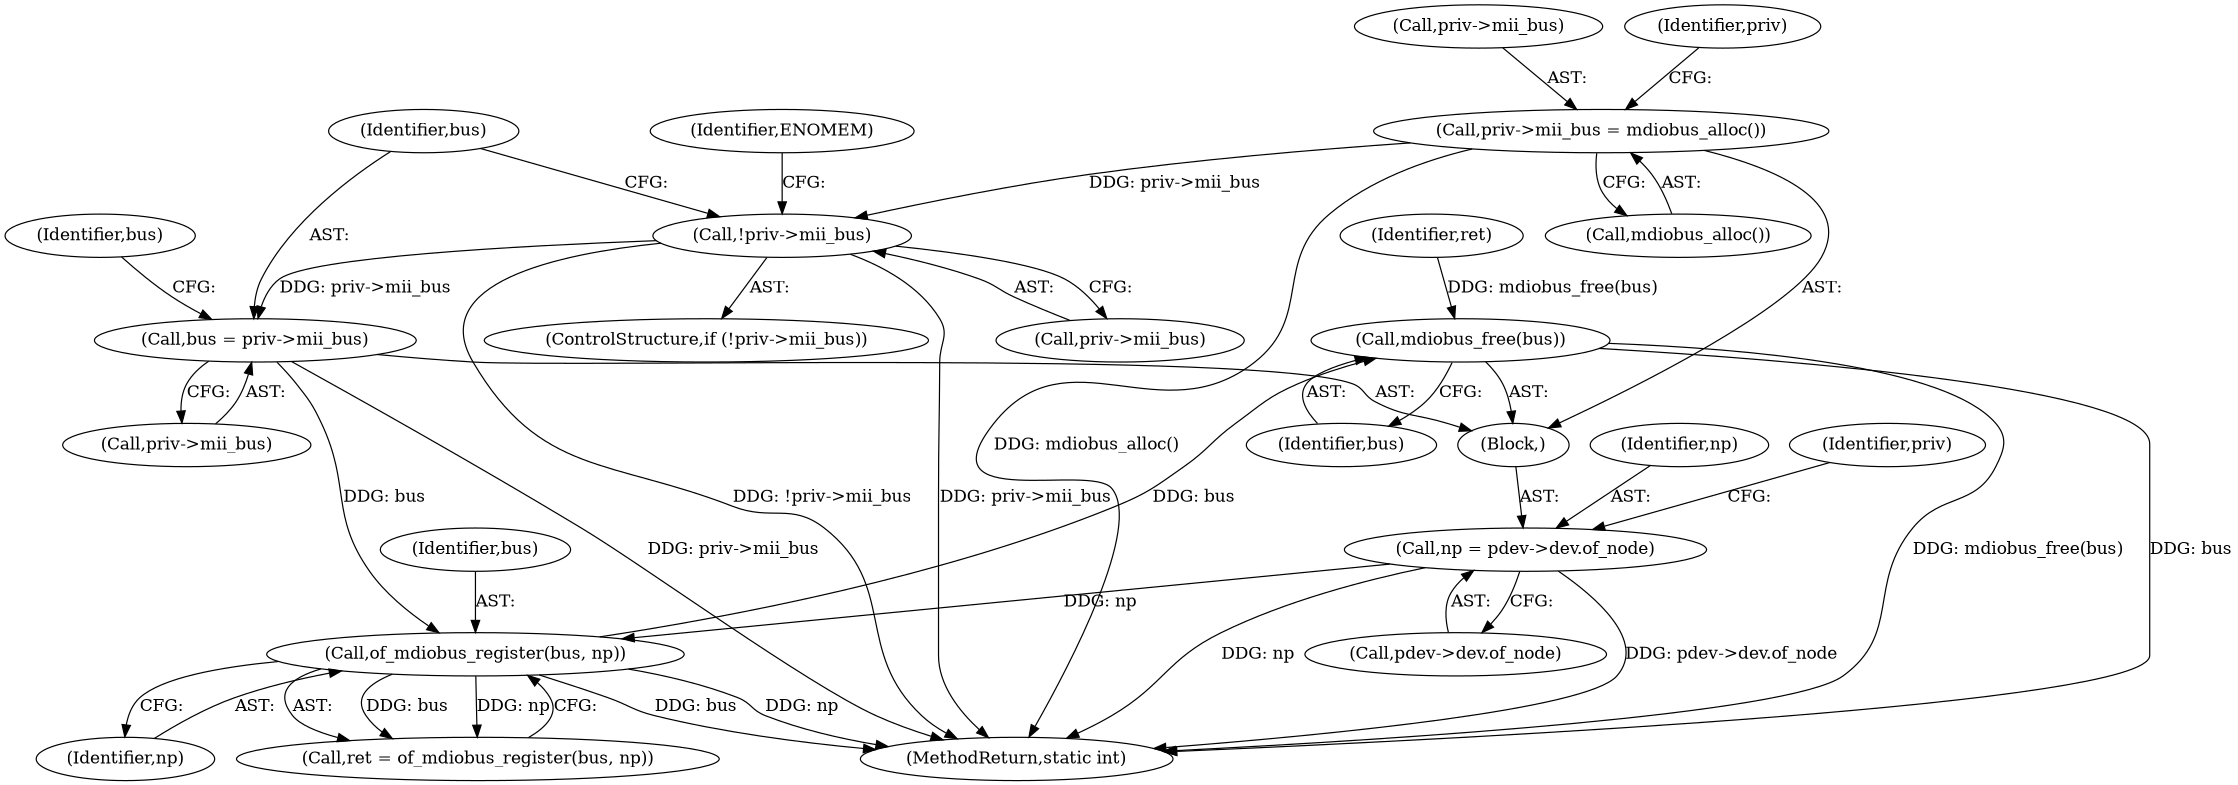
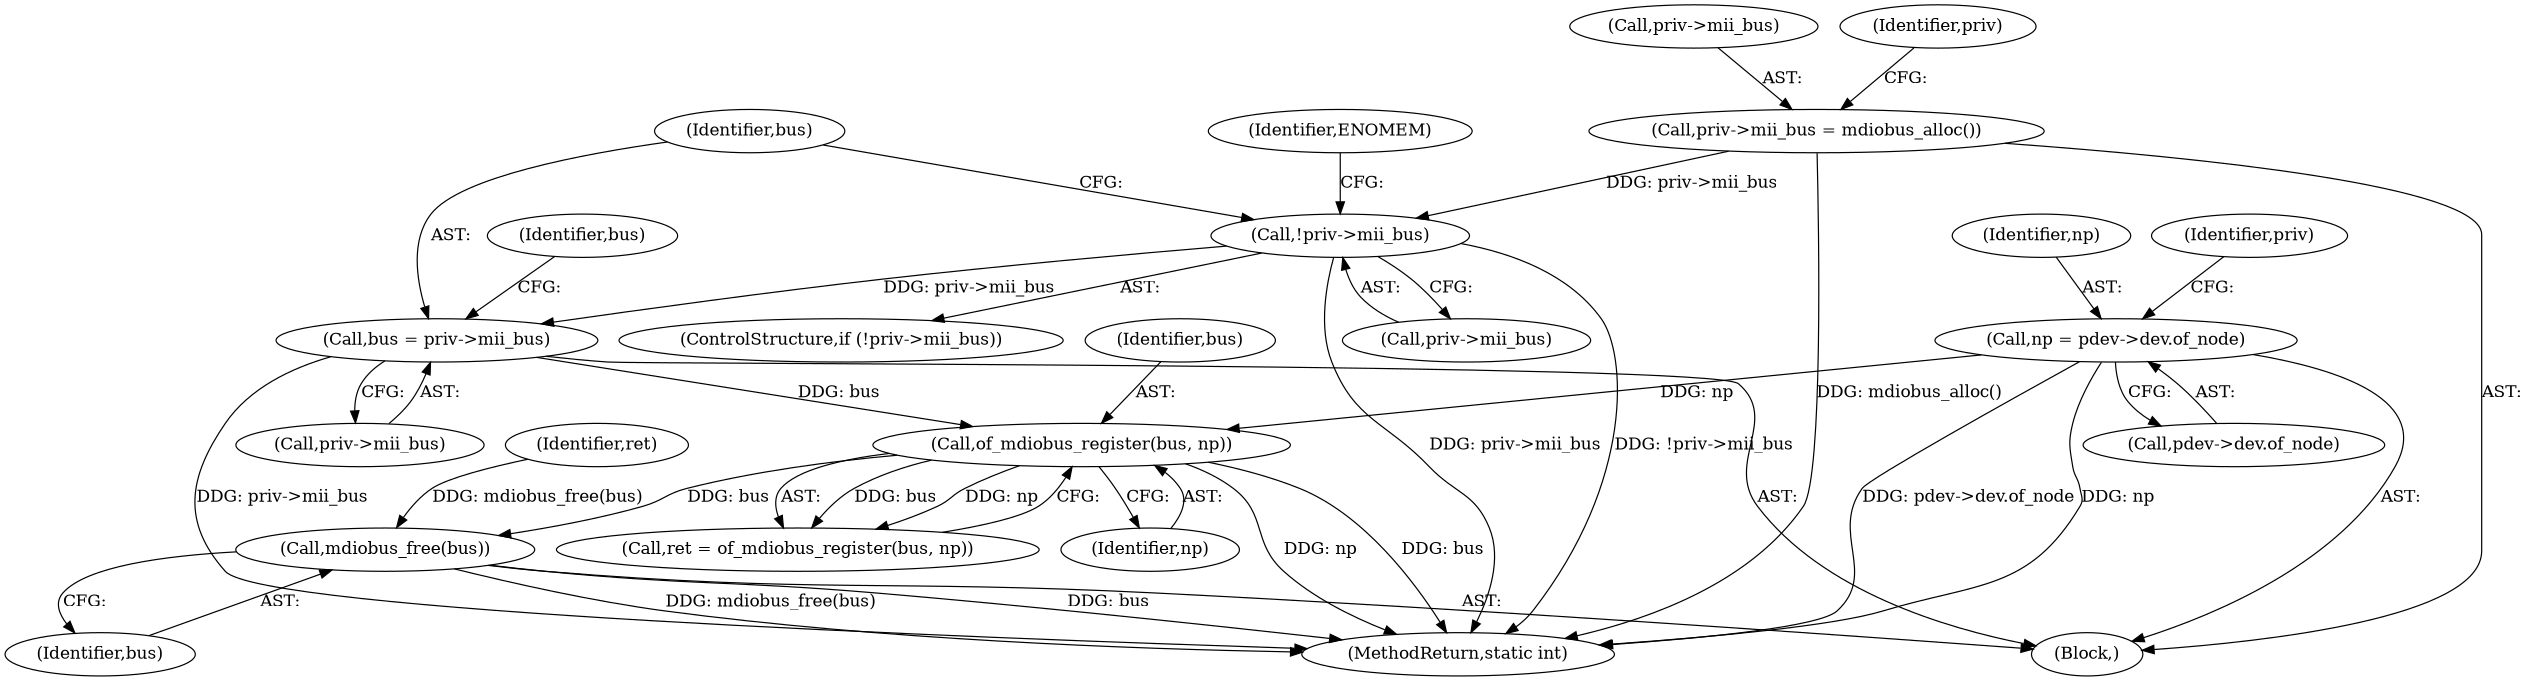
node "(Call,mdiobus_alloc())": removed
edge "(Block,)" -> "(Call,np = pdev->dev.of_node)": reversed
